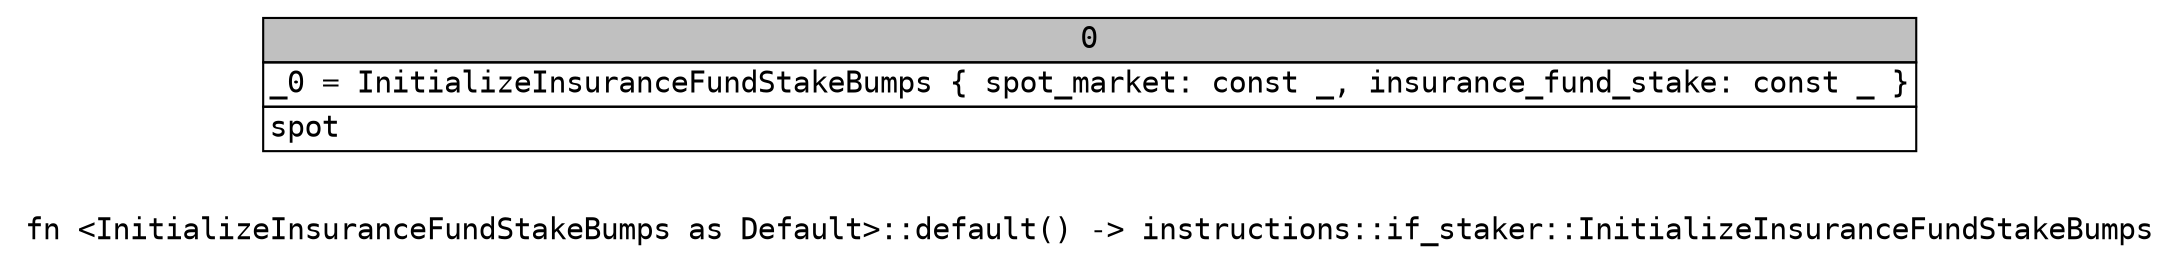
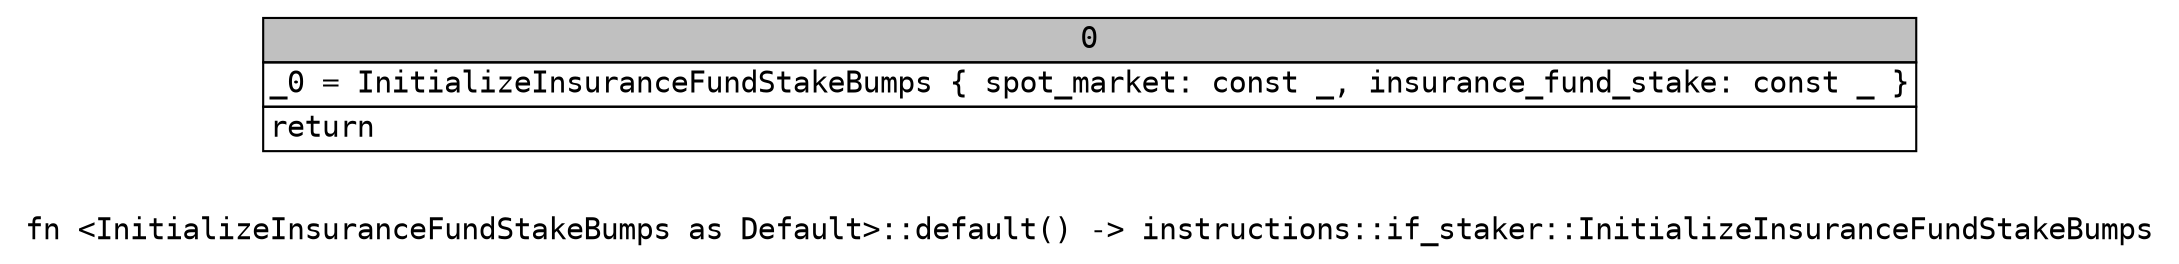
node "0": text "spot" -> "return"
